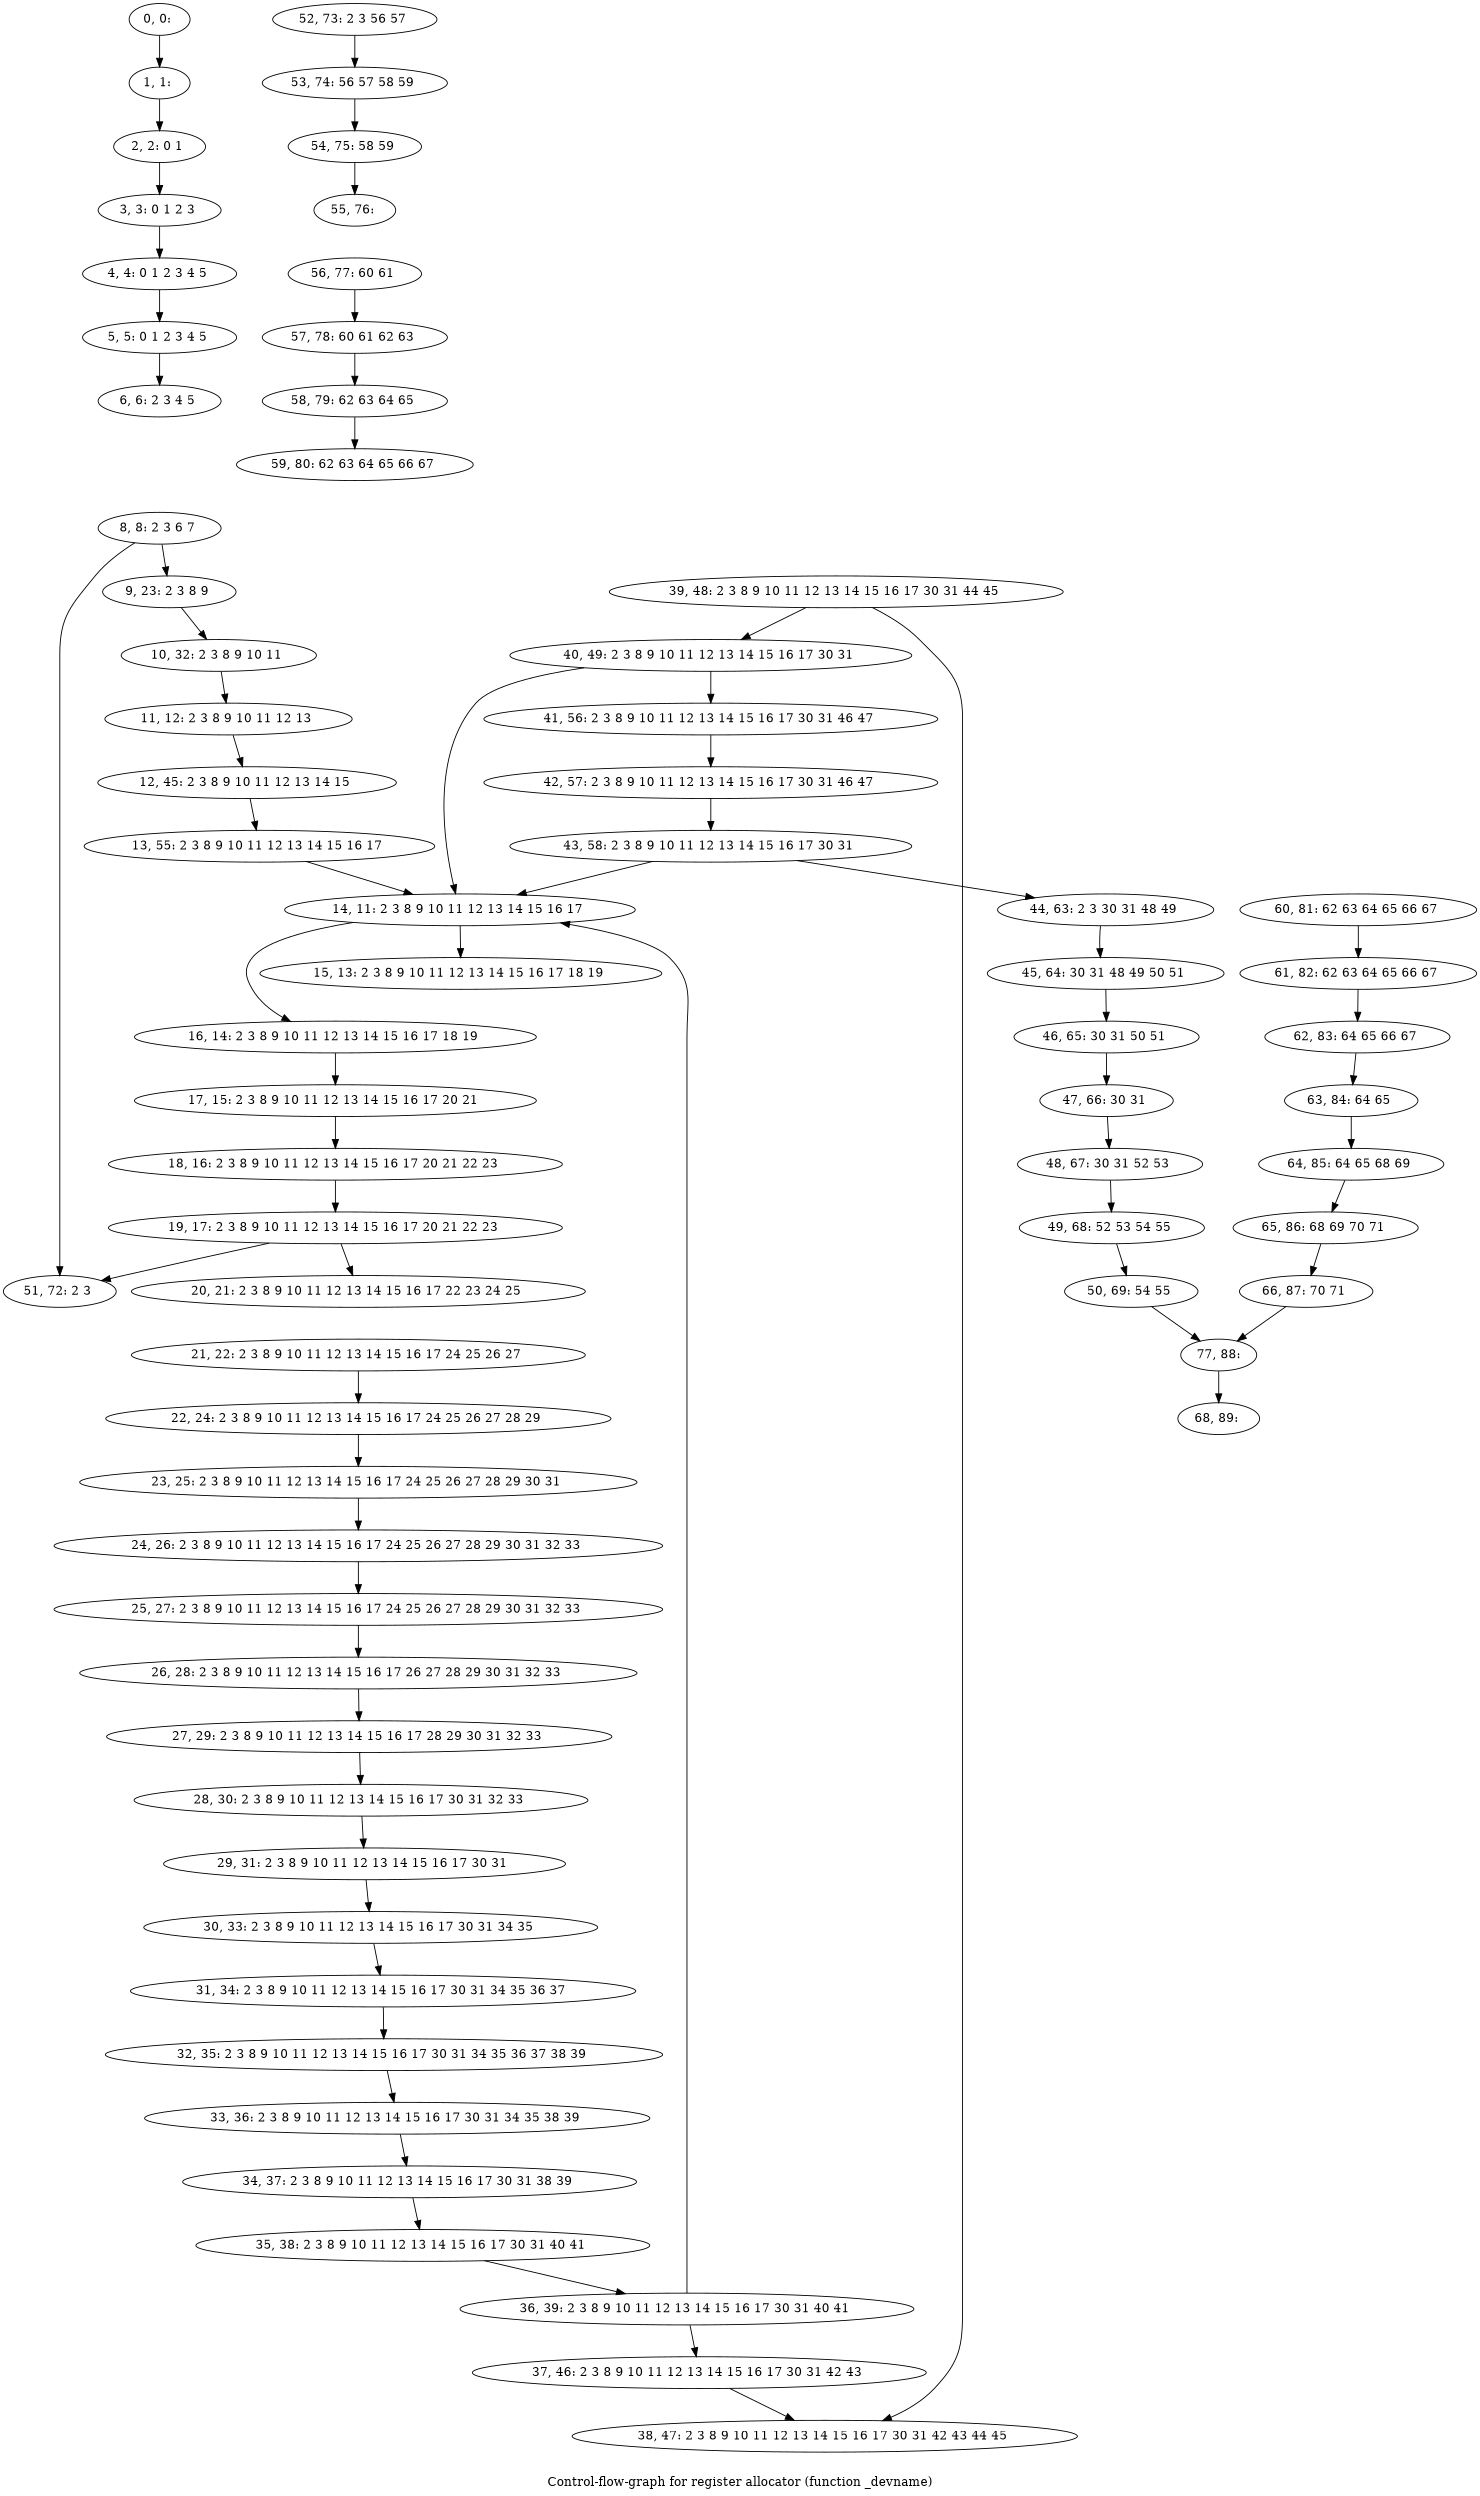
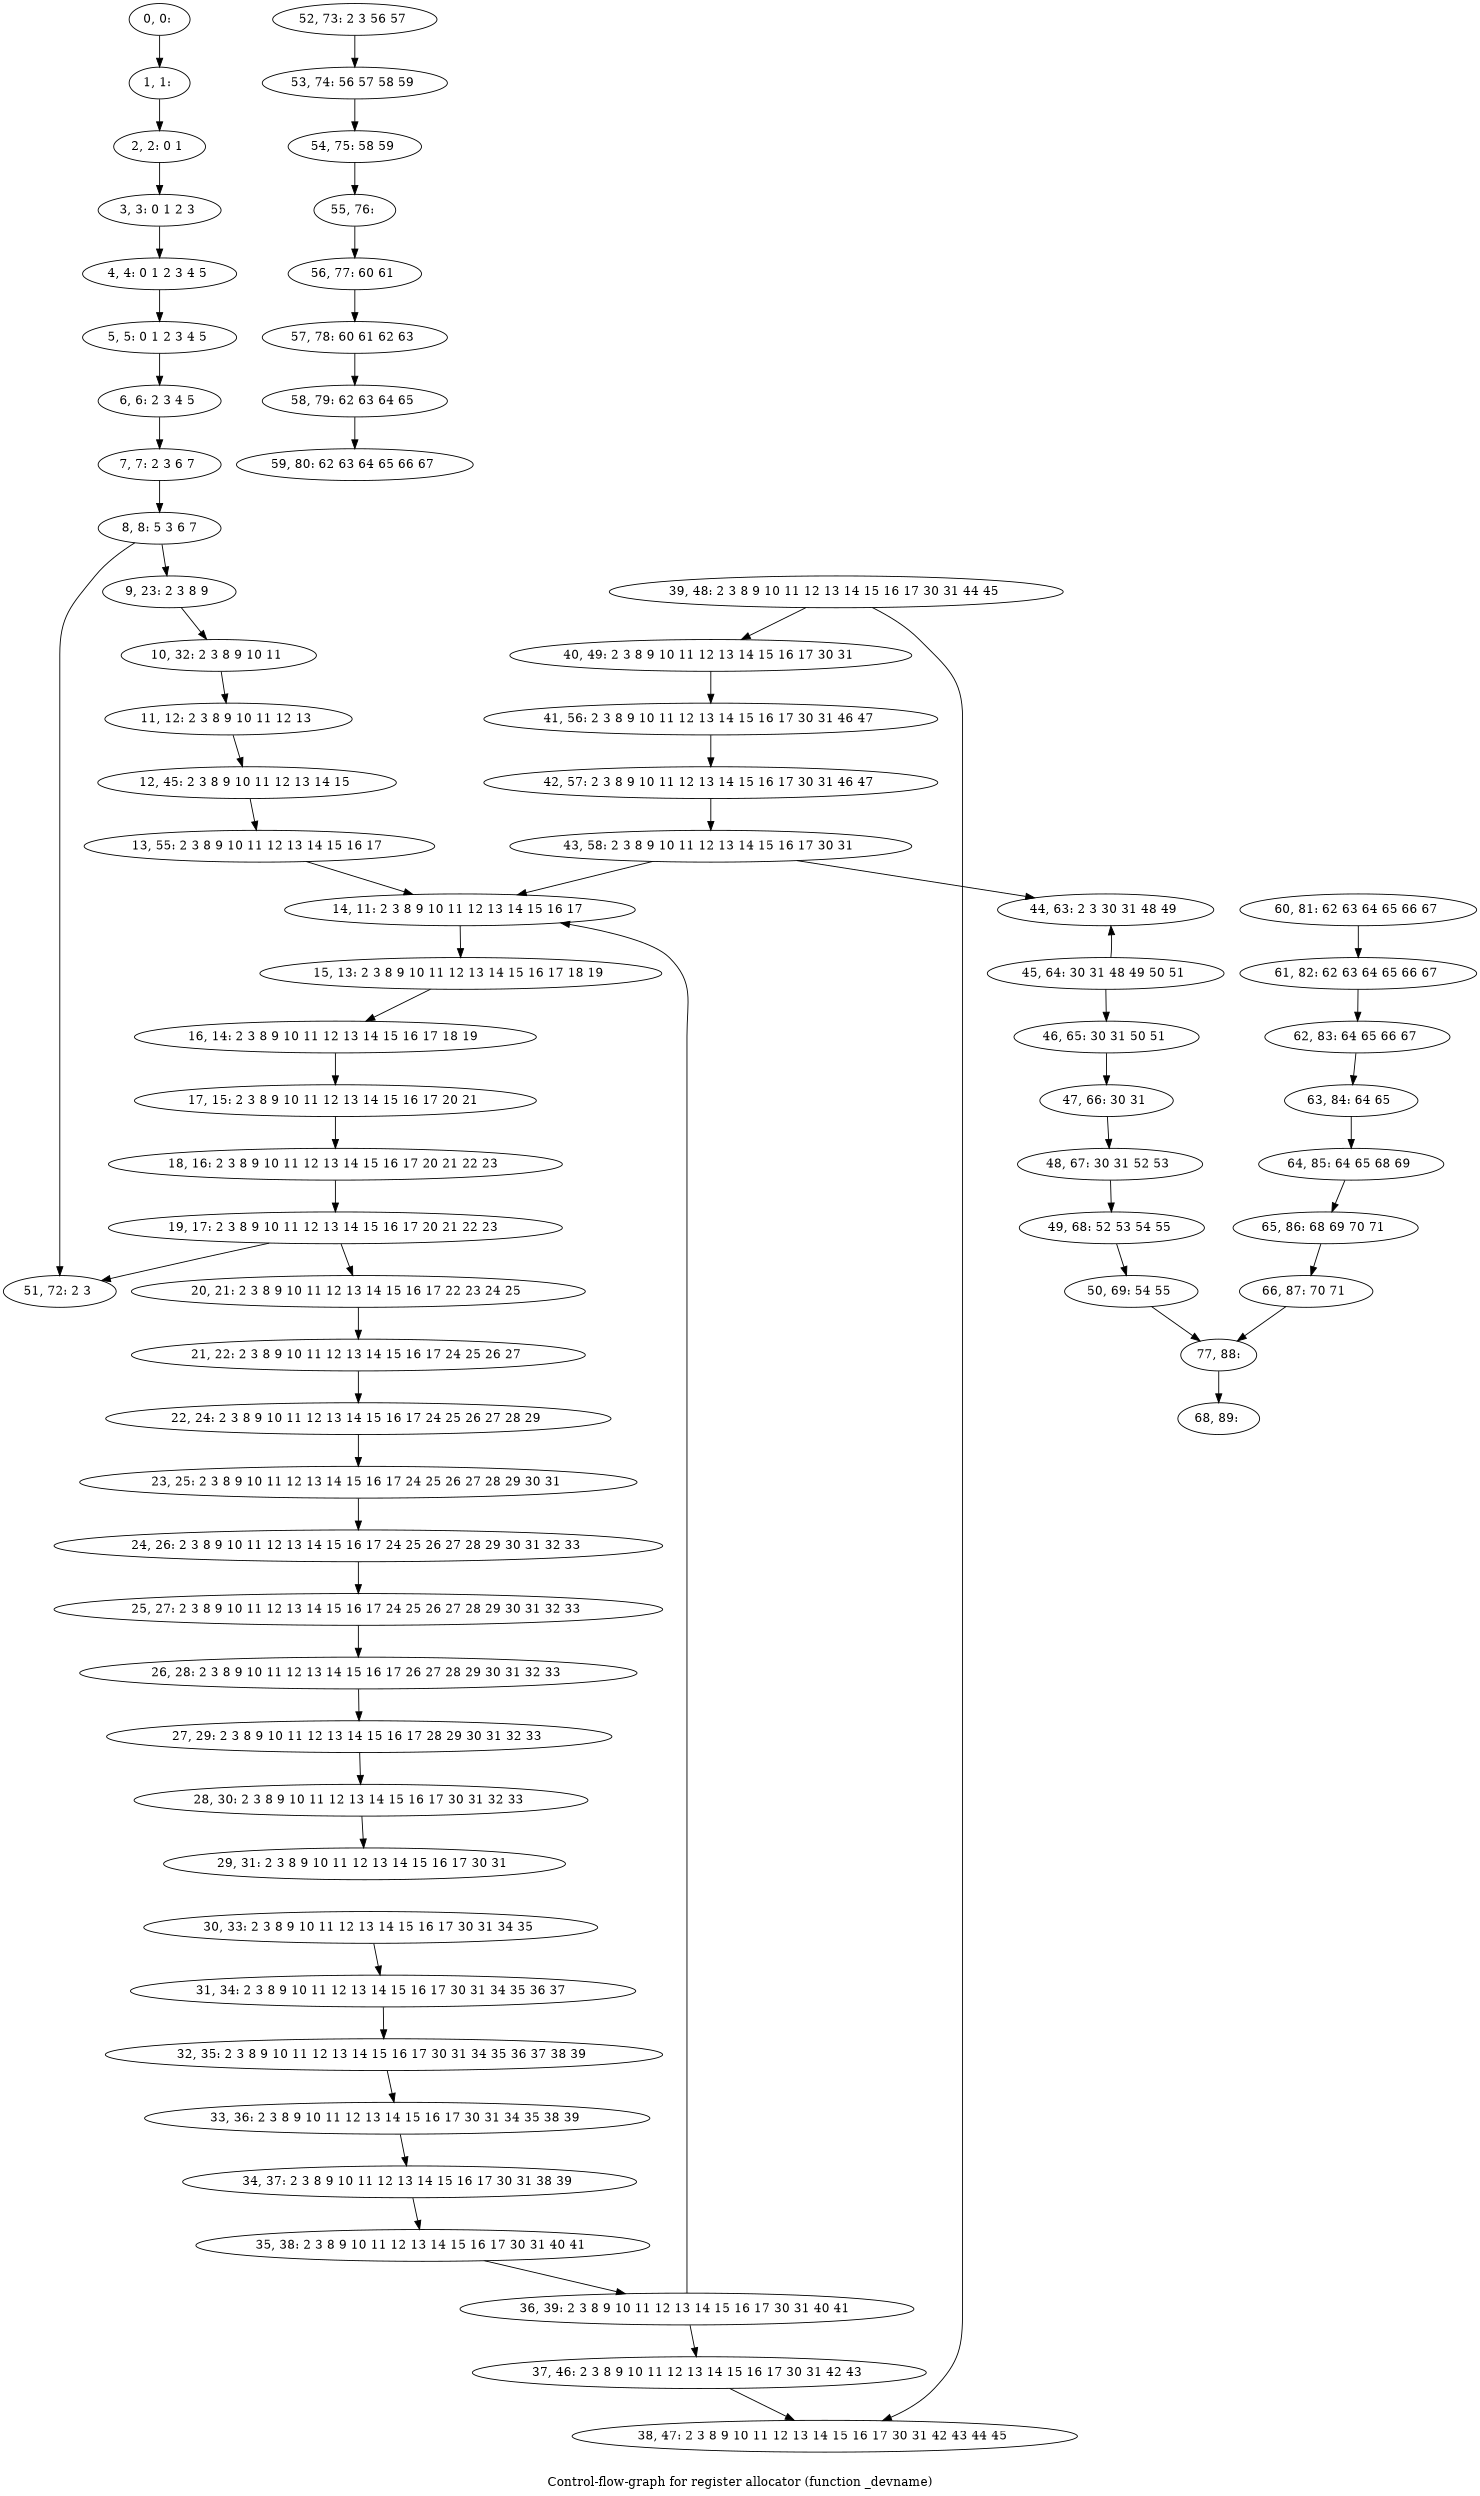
edge "55, 76:" -> "56, 77: 60 61": added
node "7, 7: 2 3 6 7": added
node "8, 8: 2 3 6 7": label "8, 8: 2 3 6 7" -> "8, 8: 5 3 6 7"
edge "40, 49: 2 3 8 9 10 11 12 13 14 15 16 17 30 31" -> "14, 11: 2 3 8 9 10 11 12 13 14 15 16 17": removed
edge "44, 63: 2 3 30 31 48 49" -> "45, 64: 30 31 48 49 50 51": reversed
edge "14, 11: 2 3 8 9 10 11 12 13 14 15 16 17" -> "16, 14: 2 3 8 9 10 11 12 13 14 15 16 17 18 19": now "15, 13: 2 3 8 9 10 11 12 13 14 15 16 17 18 19" -> "16, 14: 2 3 8 9 10 11 12 13 14 15 16 17 18 19"
edge "20, 21: 2 3 8 9 10 11 12 13 14 15 16 17 22 23 24 25" -> "21, 22: 2 3 8 9 10 11 12 13 14 15 16 17 24 25 26 27": added
edge "29, 31: 2 3 8 9 10 11 12 13 14 15 16 17 30 31" -> "30, 33: 2 3 8 9 10 11 12 13 14 15 16 17 30 31 34 35": removed
